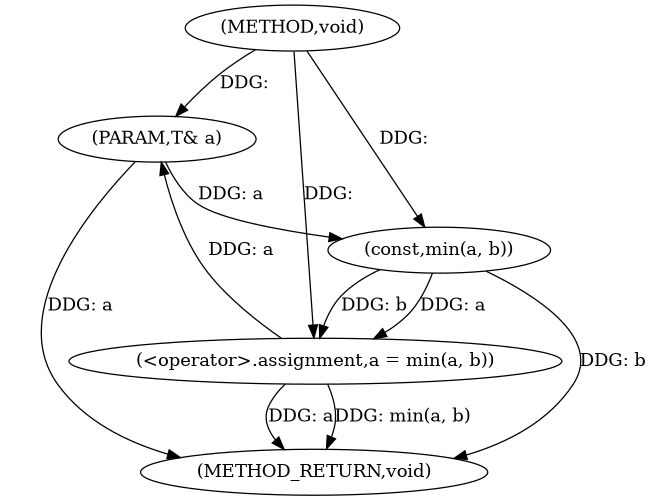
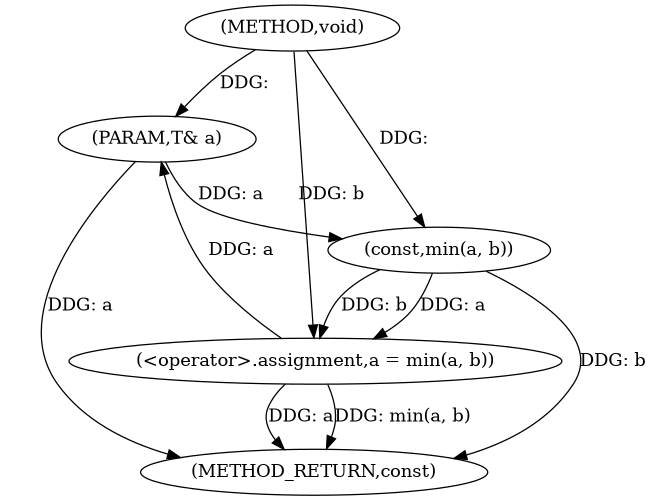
edge "(METHOD,void)" -> "(<operator>.assignment,a = min(a, b))": label "DDG: " -> "DDG: b"
node "(METHOD_RETURN,void)": label "(METHOD_RETURN,void)" -> "(METHOD_RETURN,const)"
